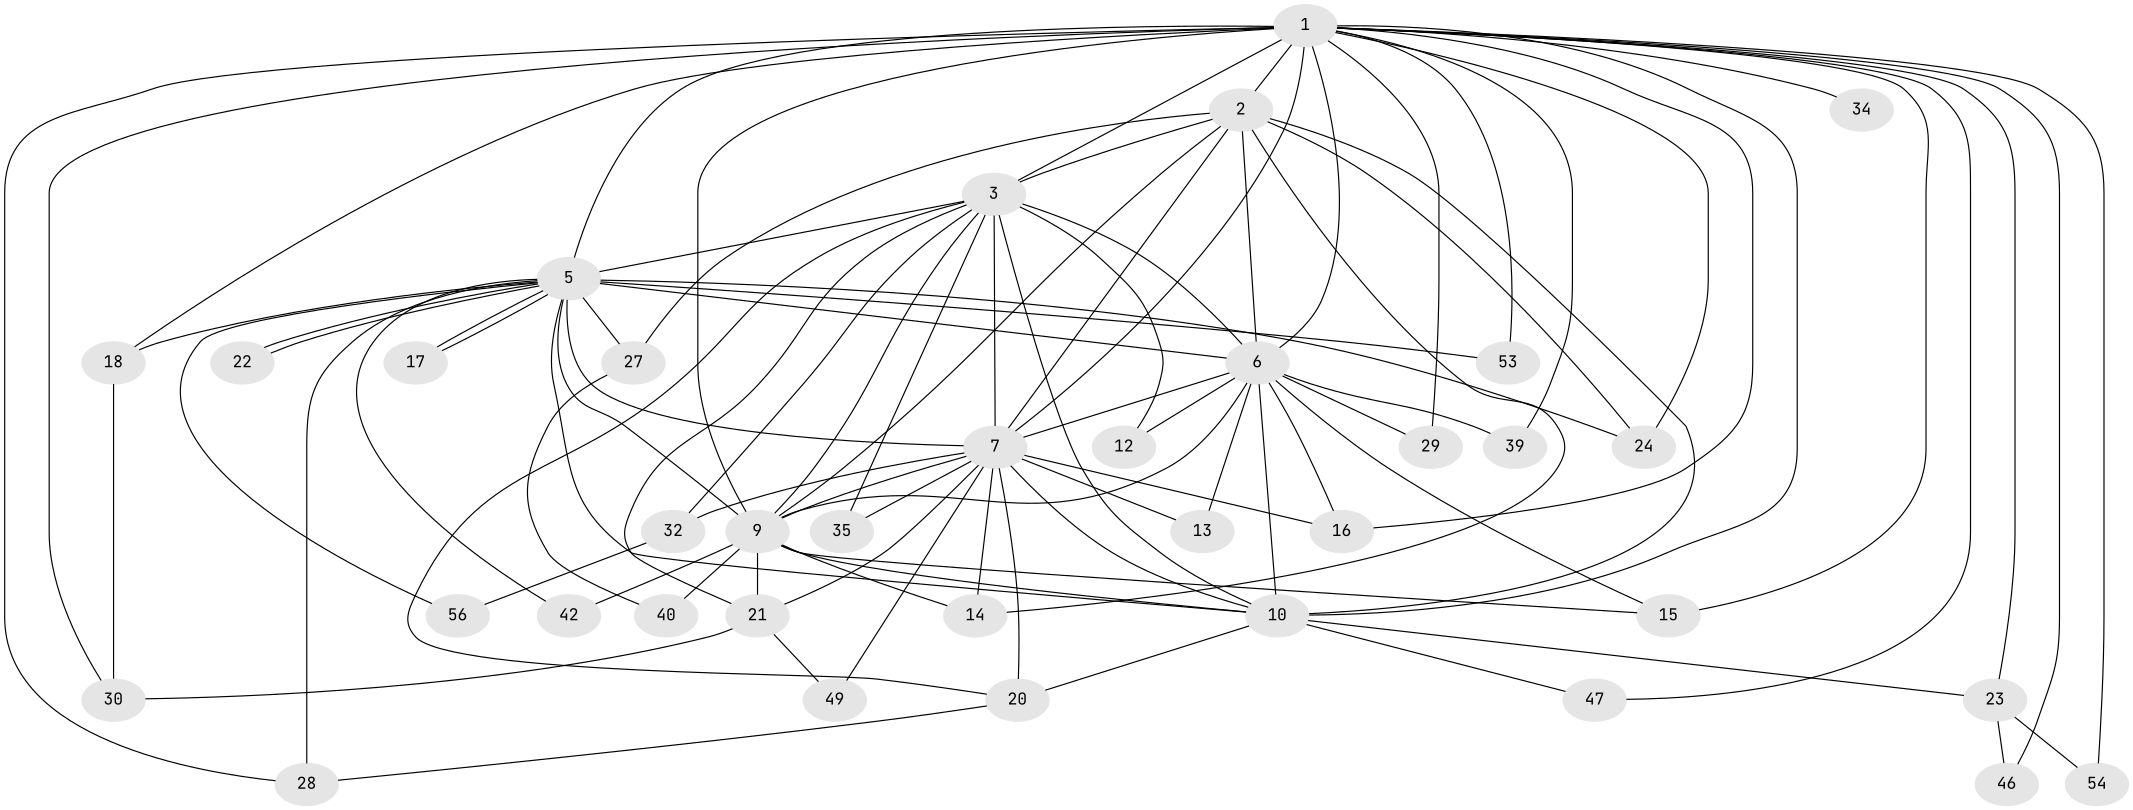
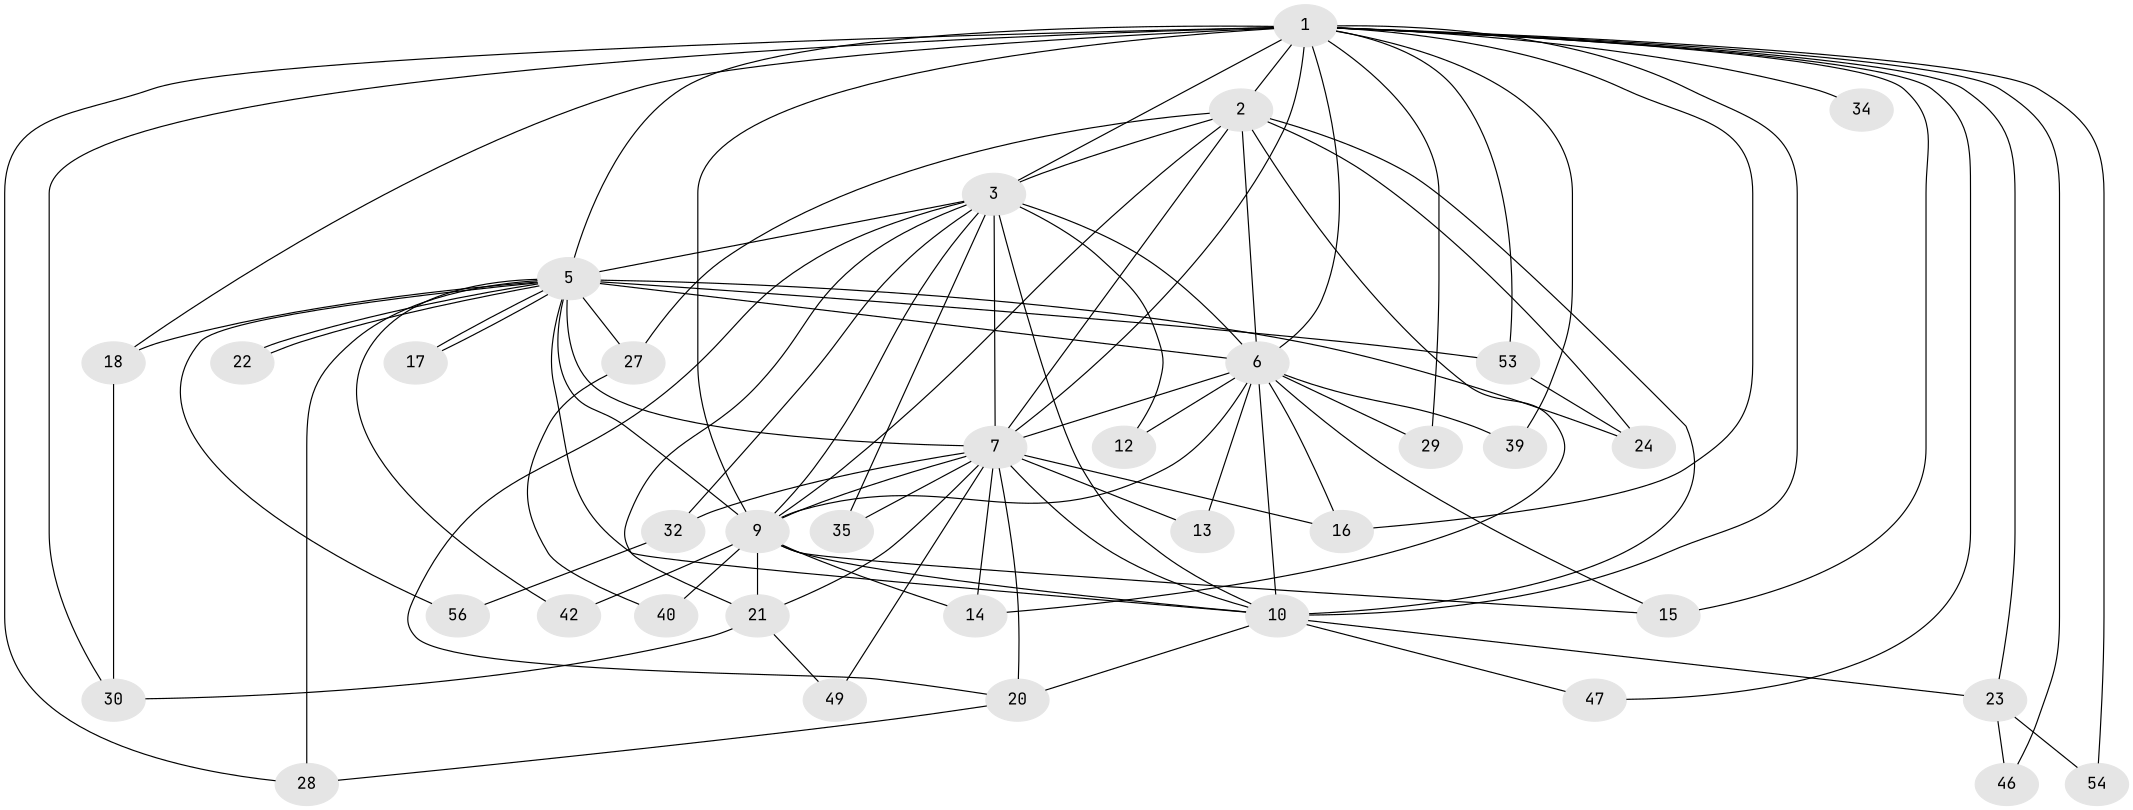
edge "1" -- "24": now "53" -- "24"
